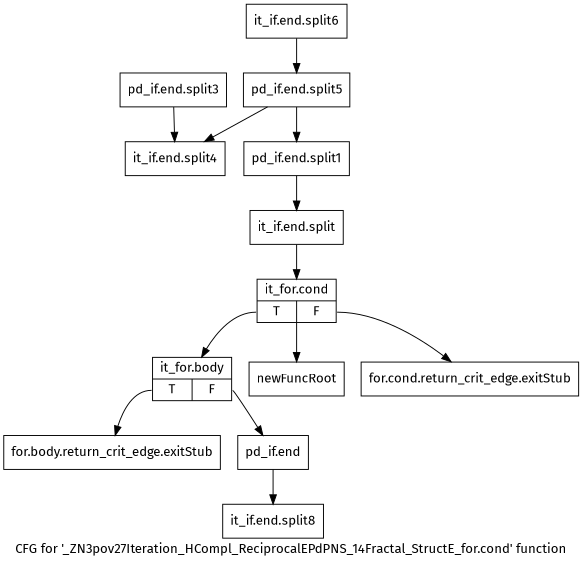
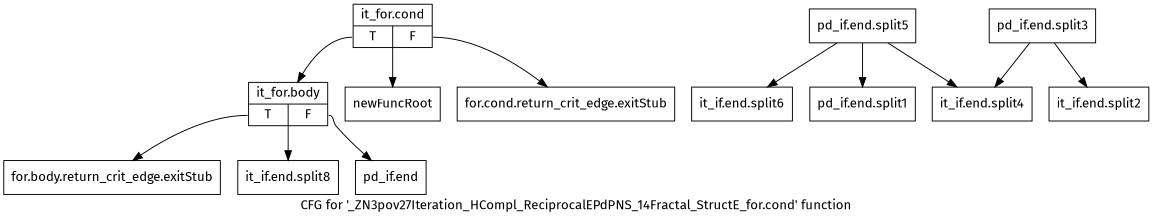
edge "it_if.end.split6" -> "pd_if.end.split5": reversed
node "it_if.end.split2": added
node "it_if.end.split": removed
edge "pd_if.end" -> "it_if.end.split8": now "it_for.body" -> "it_if.end.split8"
